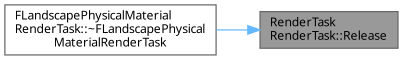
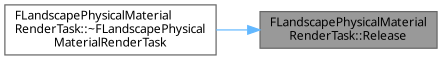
node "RenderTask RenderTask::Release": label "RenderTask RenderTask::Release" -> "FLandscapePhysicalMaterial RenderTask::Release"
